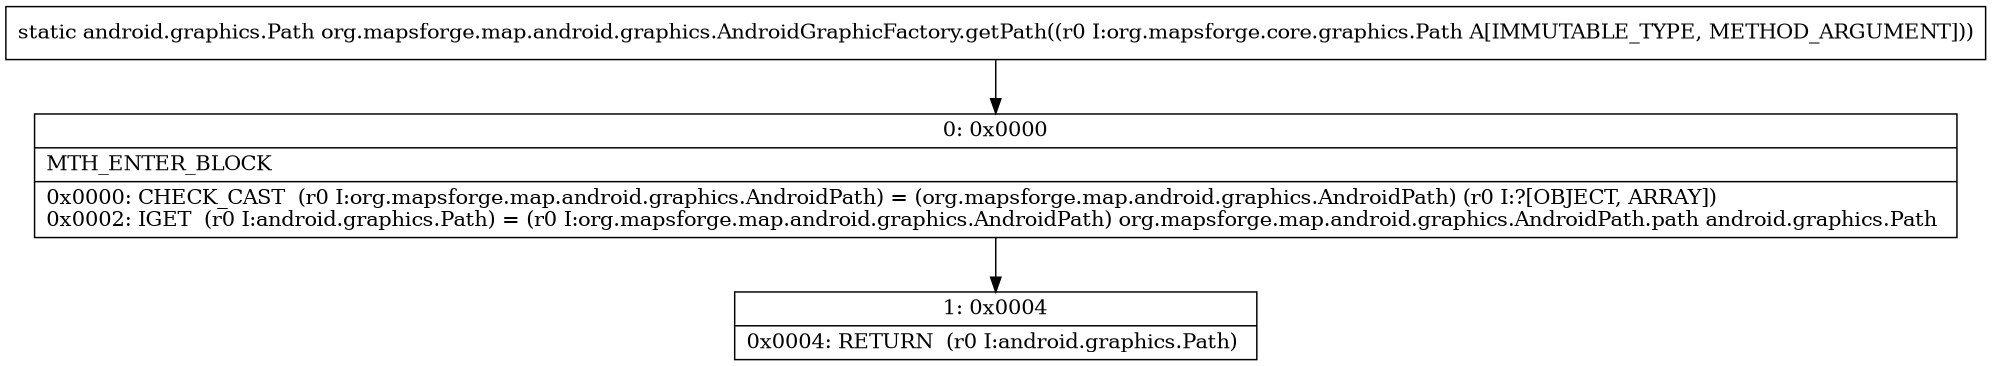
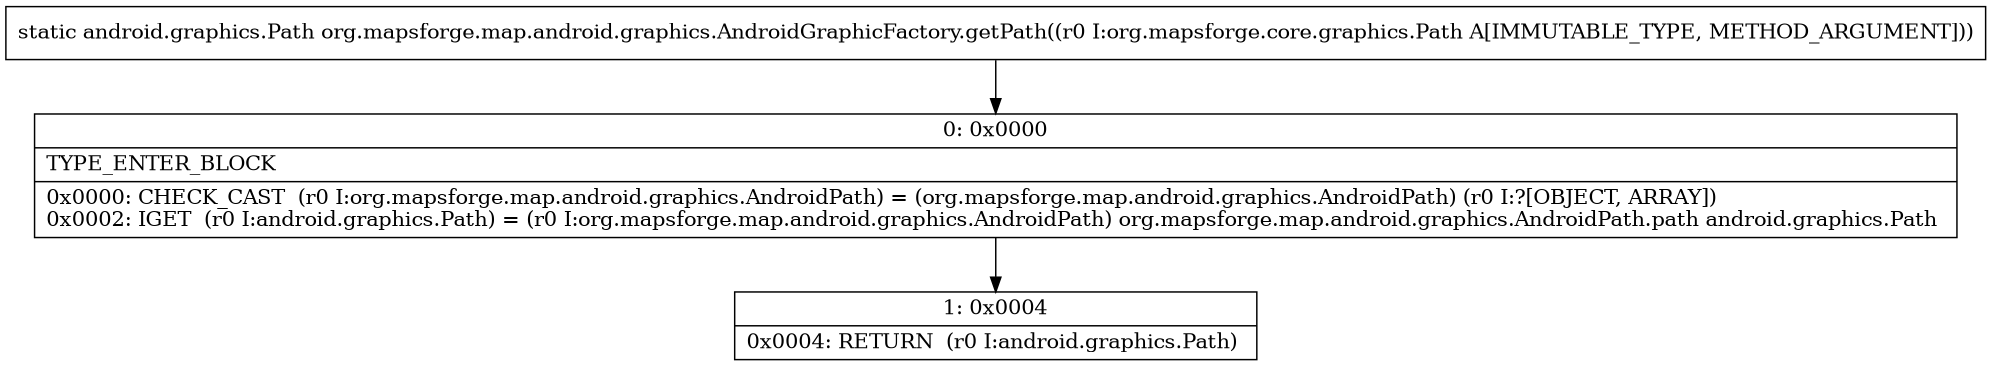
node "0: 0x0000": text "MTH_ENTER_BLOCK" -> "TYPE_ENTER_BLOCK"
